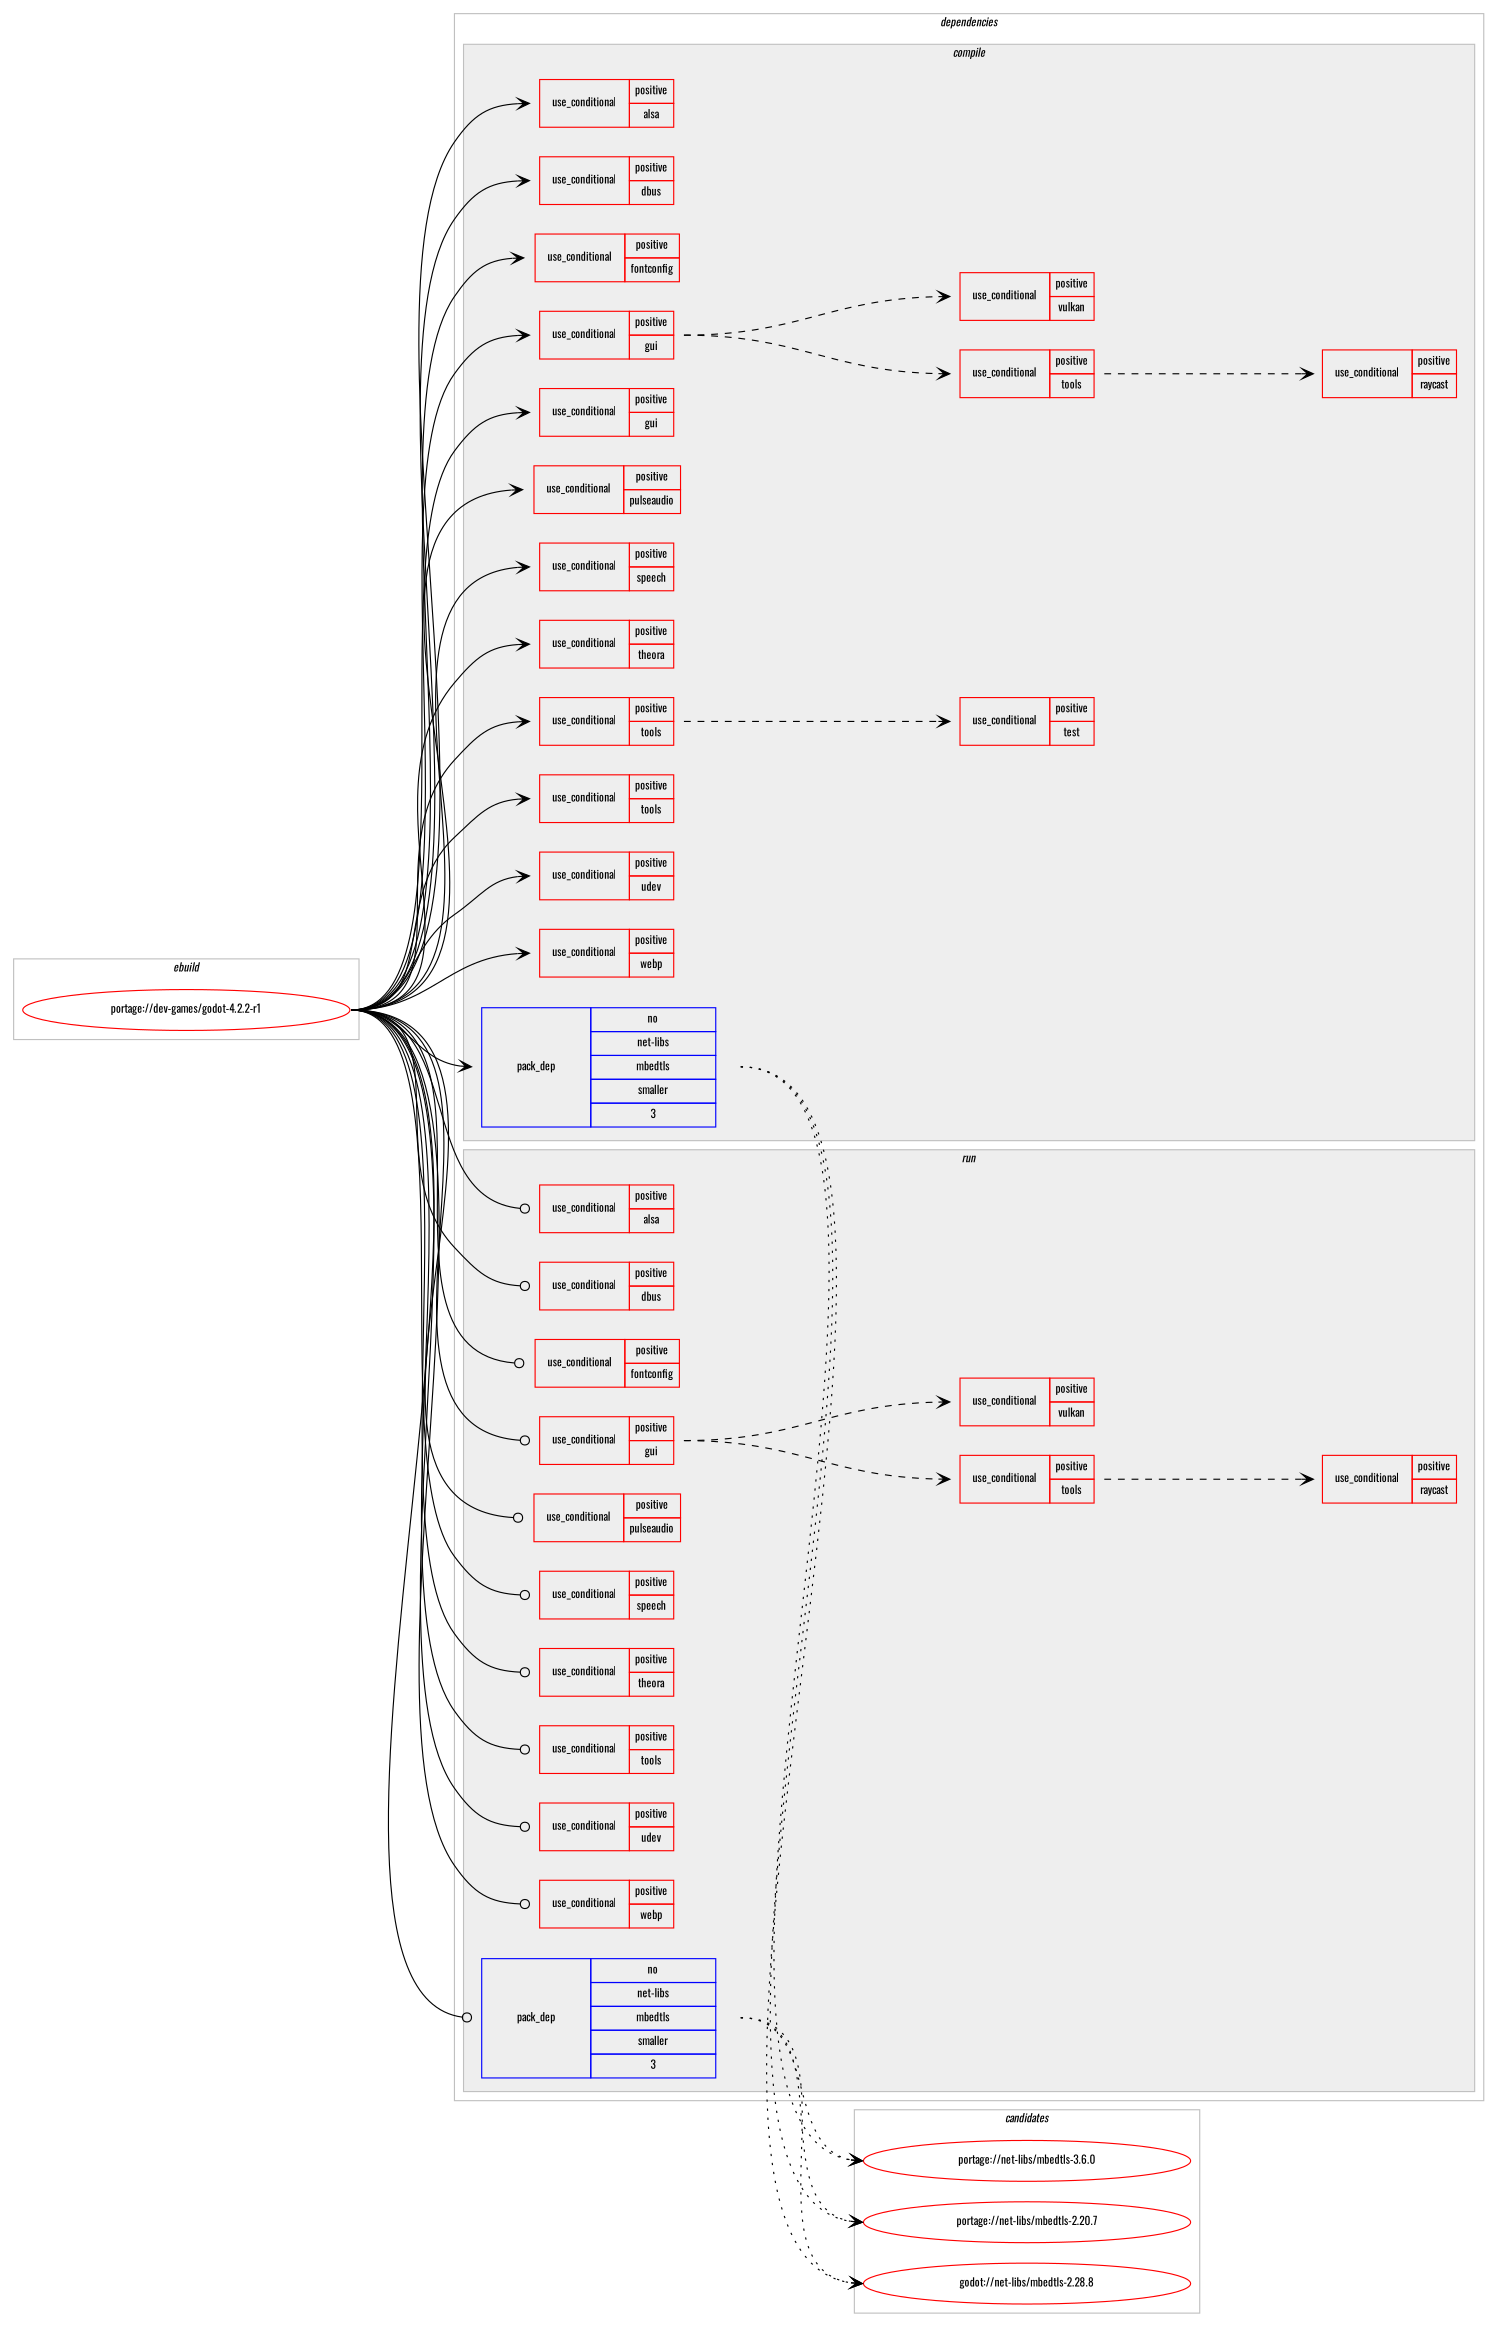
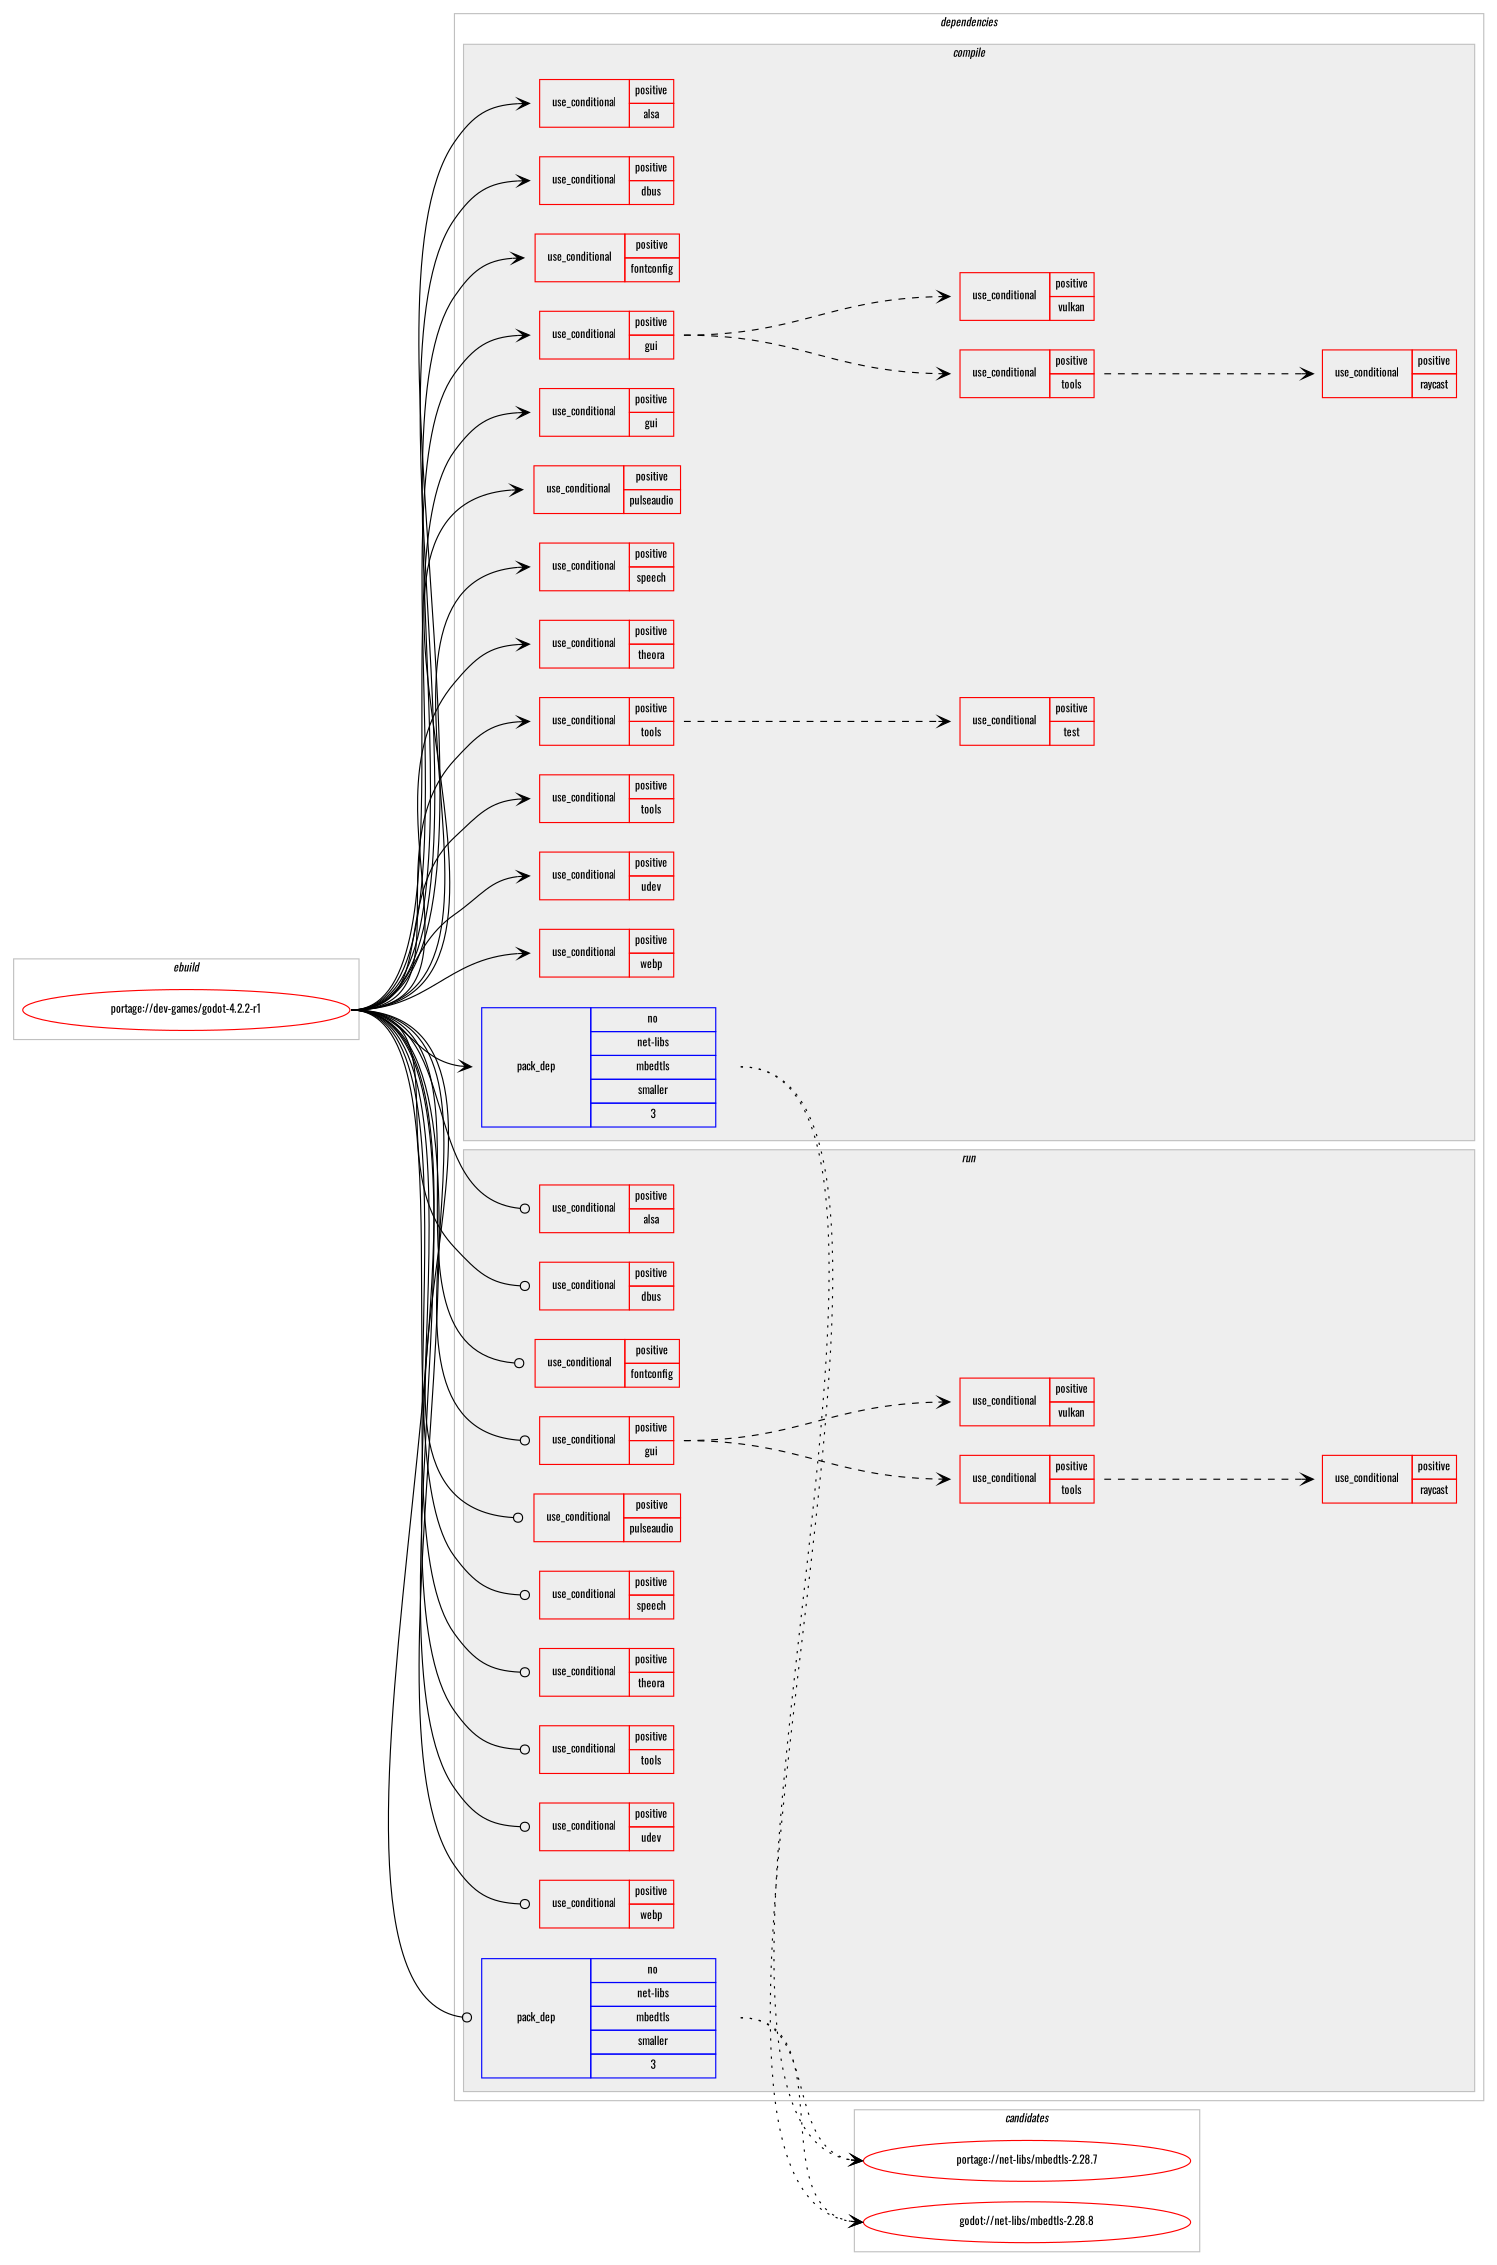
node "portage://net-libs/mbedtls-3.6.0": removed
node "portage://net-libs/mbedtls-2.20.7": label "portage://net-libs/mbedtls-2.20.7" -> "portage://net-libs/mbedtls-2.28.7"
